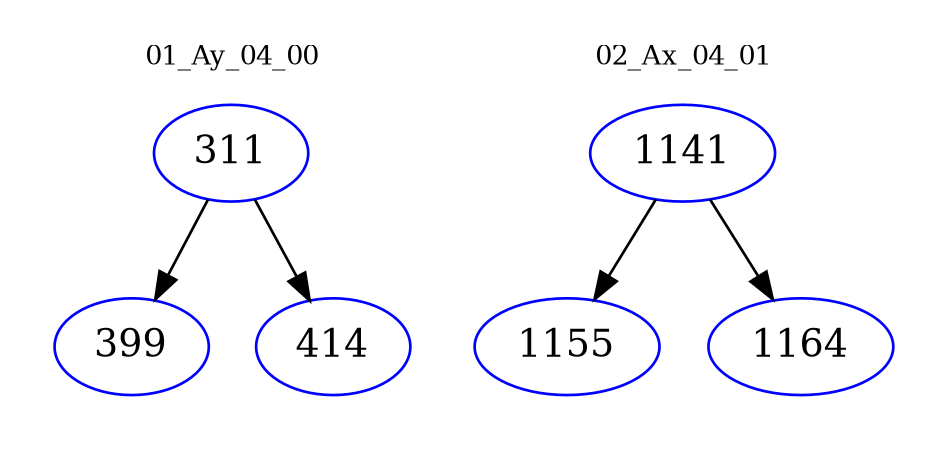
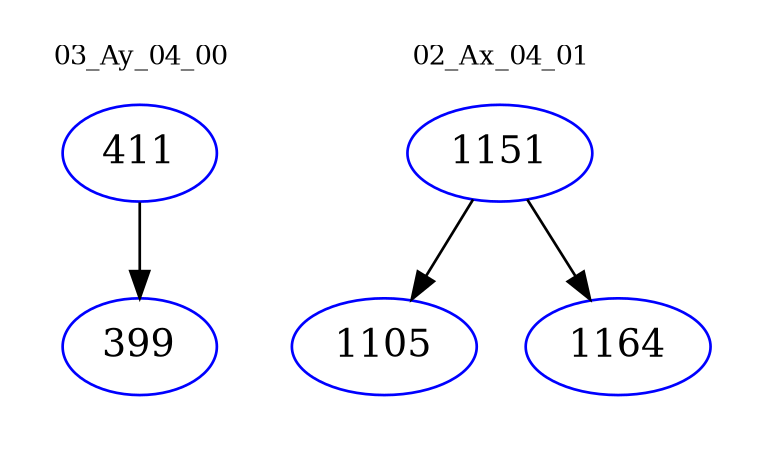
cluster "01_Ay_04_00": label "01_Ay_04_00" -> "03_Ay_04_00"
node "311": label "311" -> "411"
node "1141": label "1141" -> "1151"
node "414": removed
node "1155": label "1155" -> "1105"
